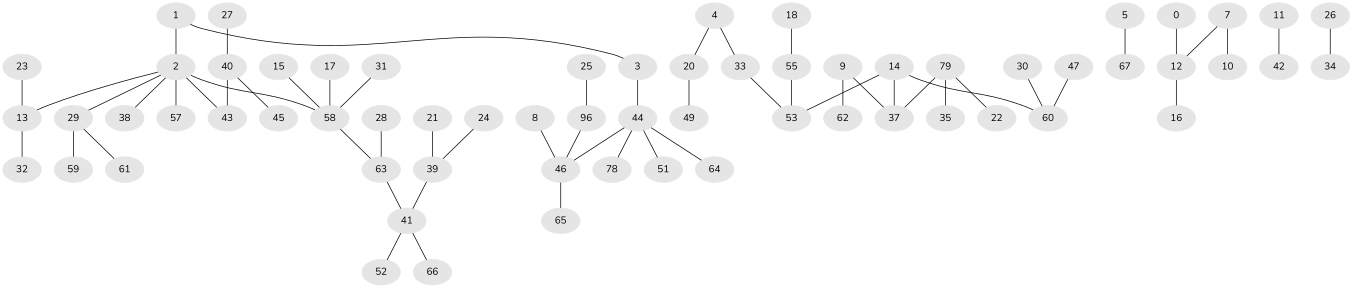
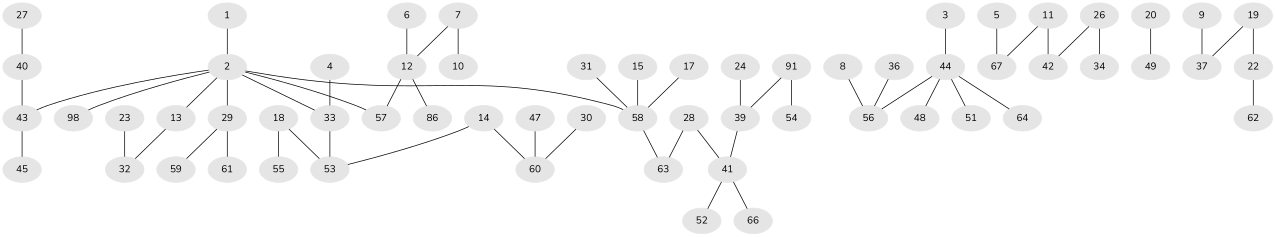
node "0": label "0" -> "6"
edge "1" -- "3": removed
edge "4" -- "20": removed
edge "11" -- "67": added
edge "26" -- "42": added
node "25": removed
node "79": label "79" -> "19"
edge "40" -- "45": now "43" -- "45"
edge "9" -- "62": now "22" -- "62"
edge "23" -- "13": now "23" -- "32"
edge "2" -- "33": added
edge "12" -- "57": added
edge "55" -- "53": now "18" -- "53"
edge "14" -- "37": removed
node "38": label "38" -> "98"
node "21": label "21" -> "91"
node "96": label "96" -> "36"
node "54": added
node "35": removed
node "16": label "16" -> "86"
node "46": label "46" -> "56"
node "78": label "78" -> "48"
edge "63" -- "41": now "28" -- "41"
node "65": removed
